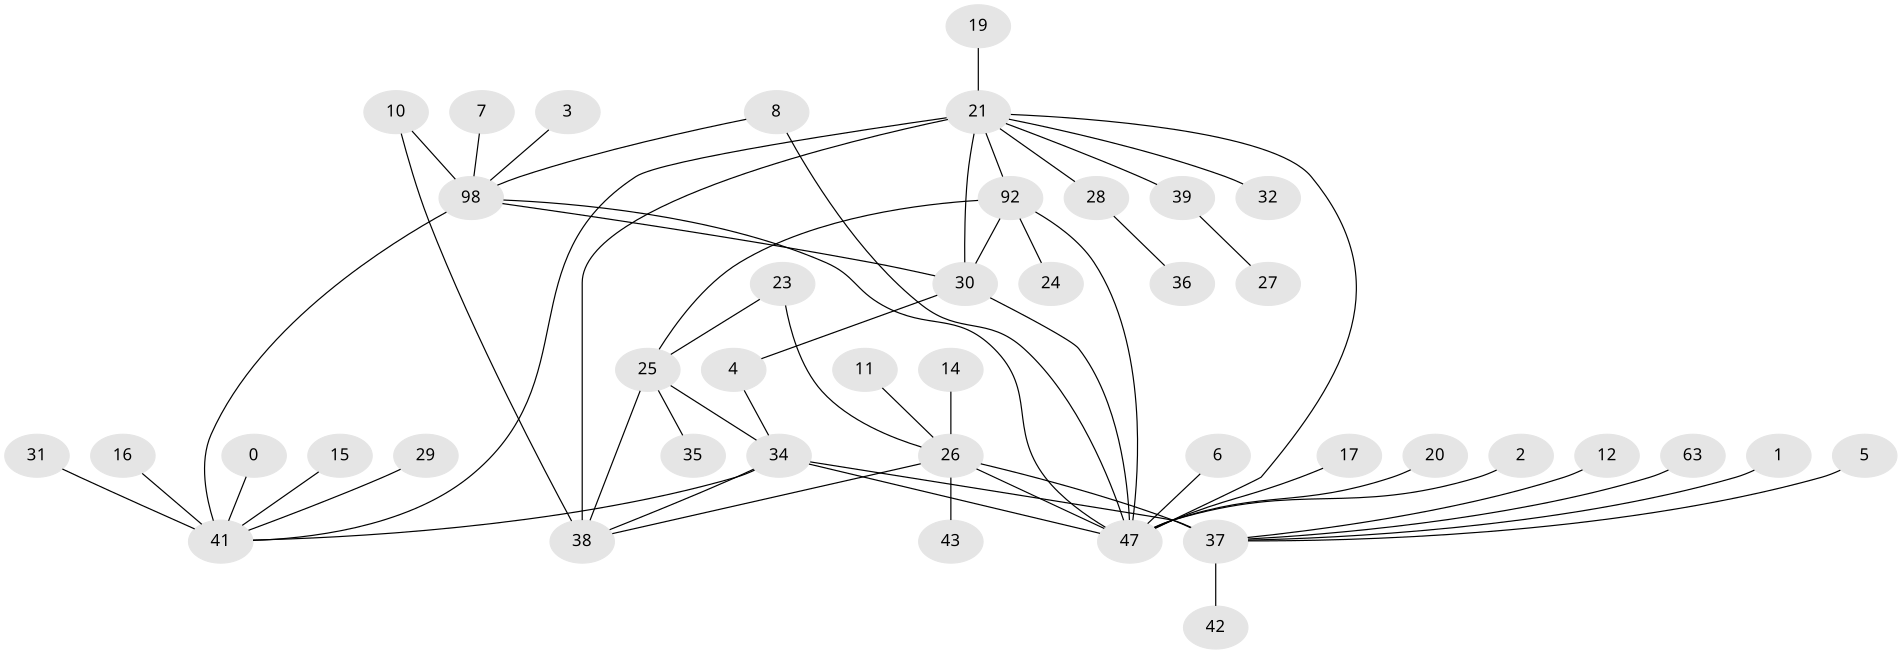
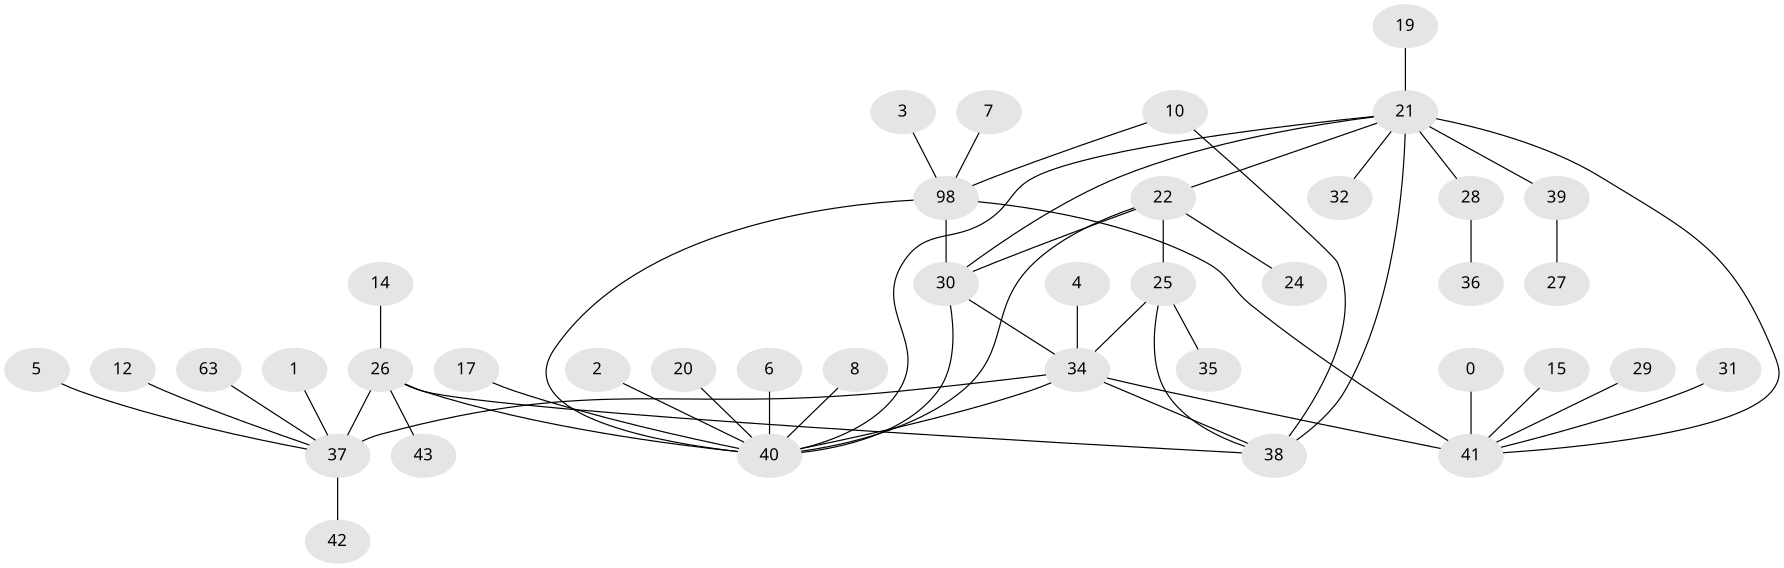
edge "8" -- "98": removed
node "92": label "92" -> "22"
node "23": removed
edge "30" -- "4": now "30" -- "34"
node "11": removed
node "16": removed
node "47": label "47" -> "40"
